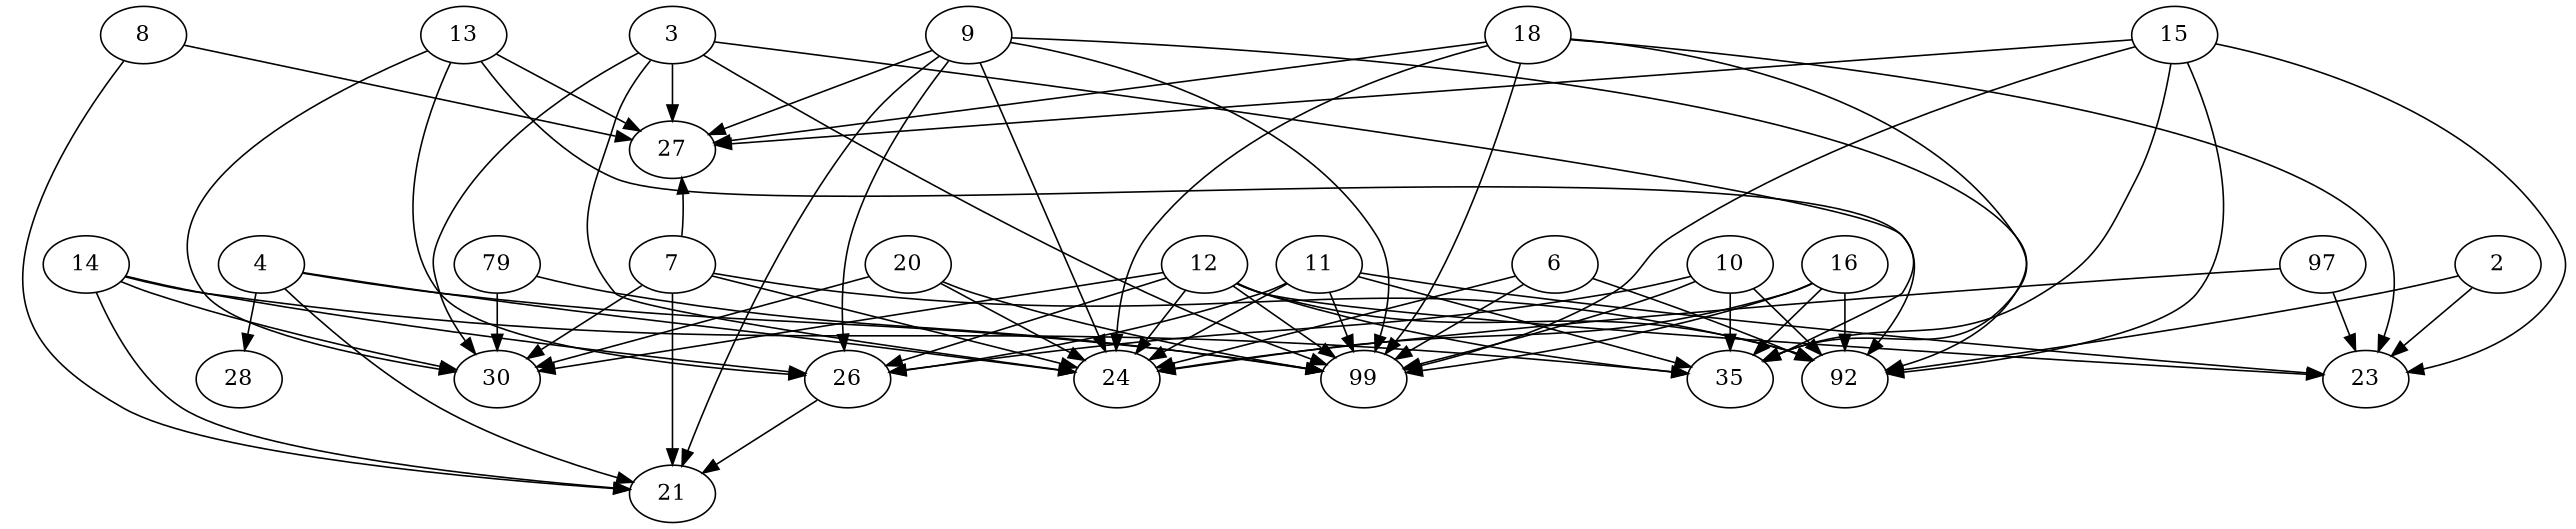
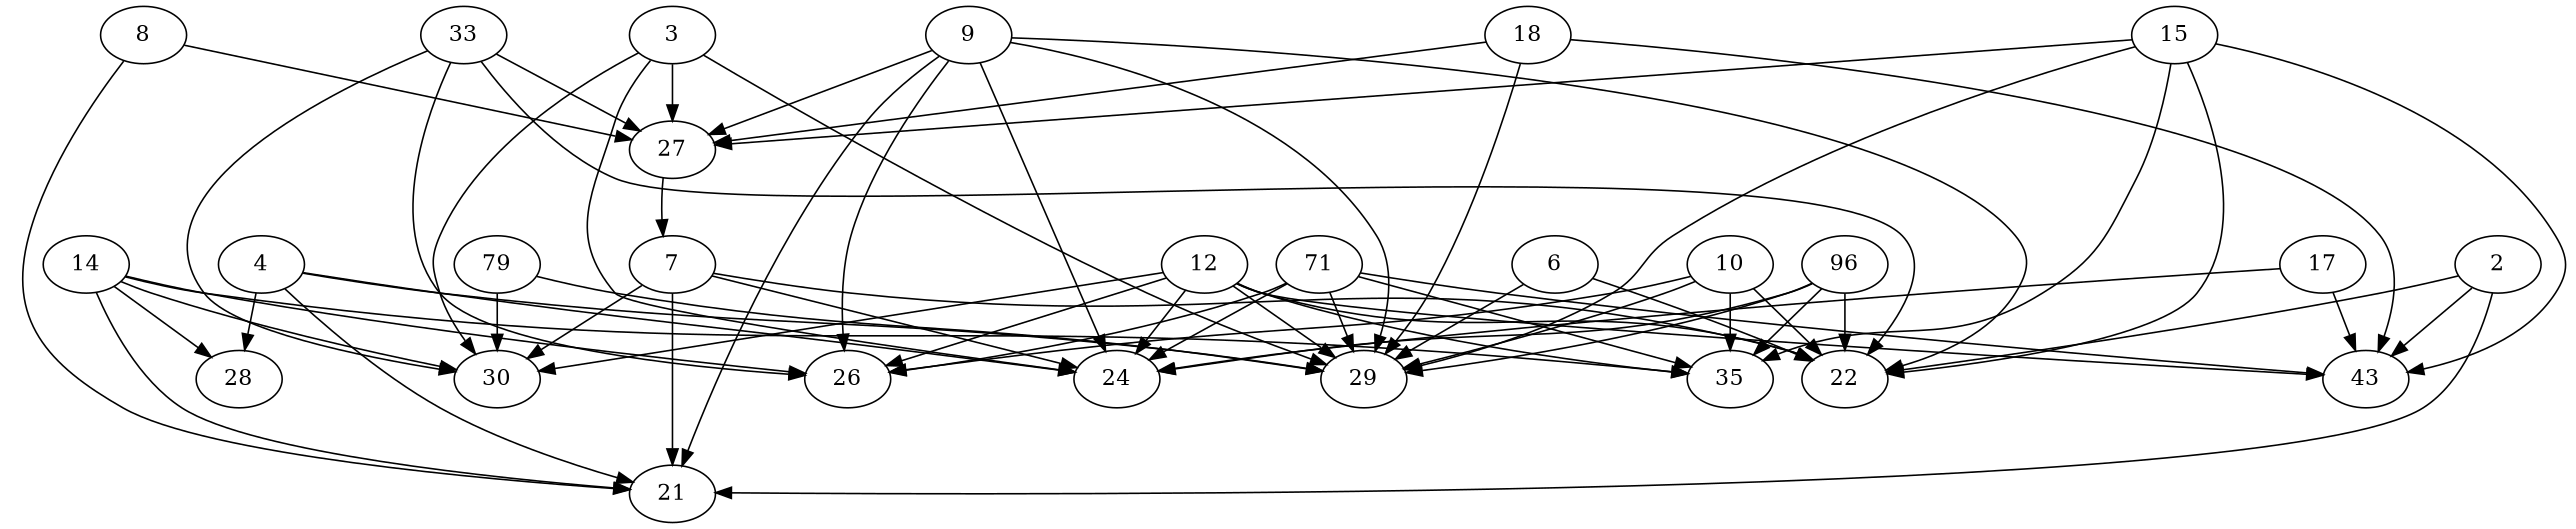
node "13": label "13" -> "33"
edge "3" -> "35": removed
edge "18" -> "24": removed
edge "18" -> "35": removed
edge "7" -> "27": reversed
node "20": removed
node "11": label "11" -> "71"
node "16": label "16" -> "96"
node "97": label "97" -> "17"
edge "14" -> "28": added
edge "6" -> "24": removed
node "99": label "99" -> "29"
node "92": label "92" -> "22"
node "23": label "23" -> "43"
edge "26" -> "21": now "2" -> "21"
